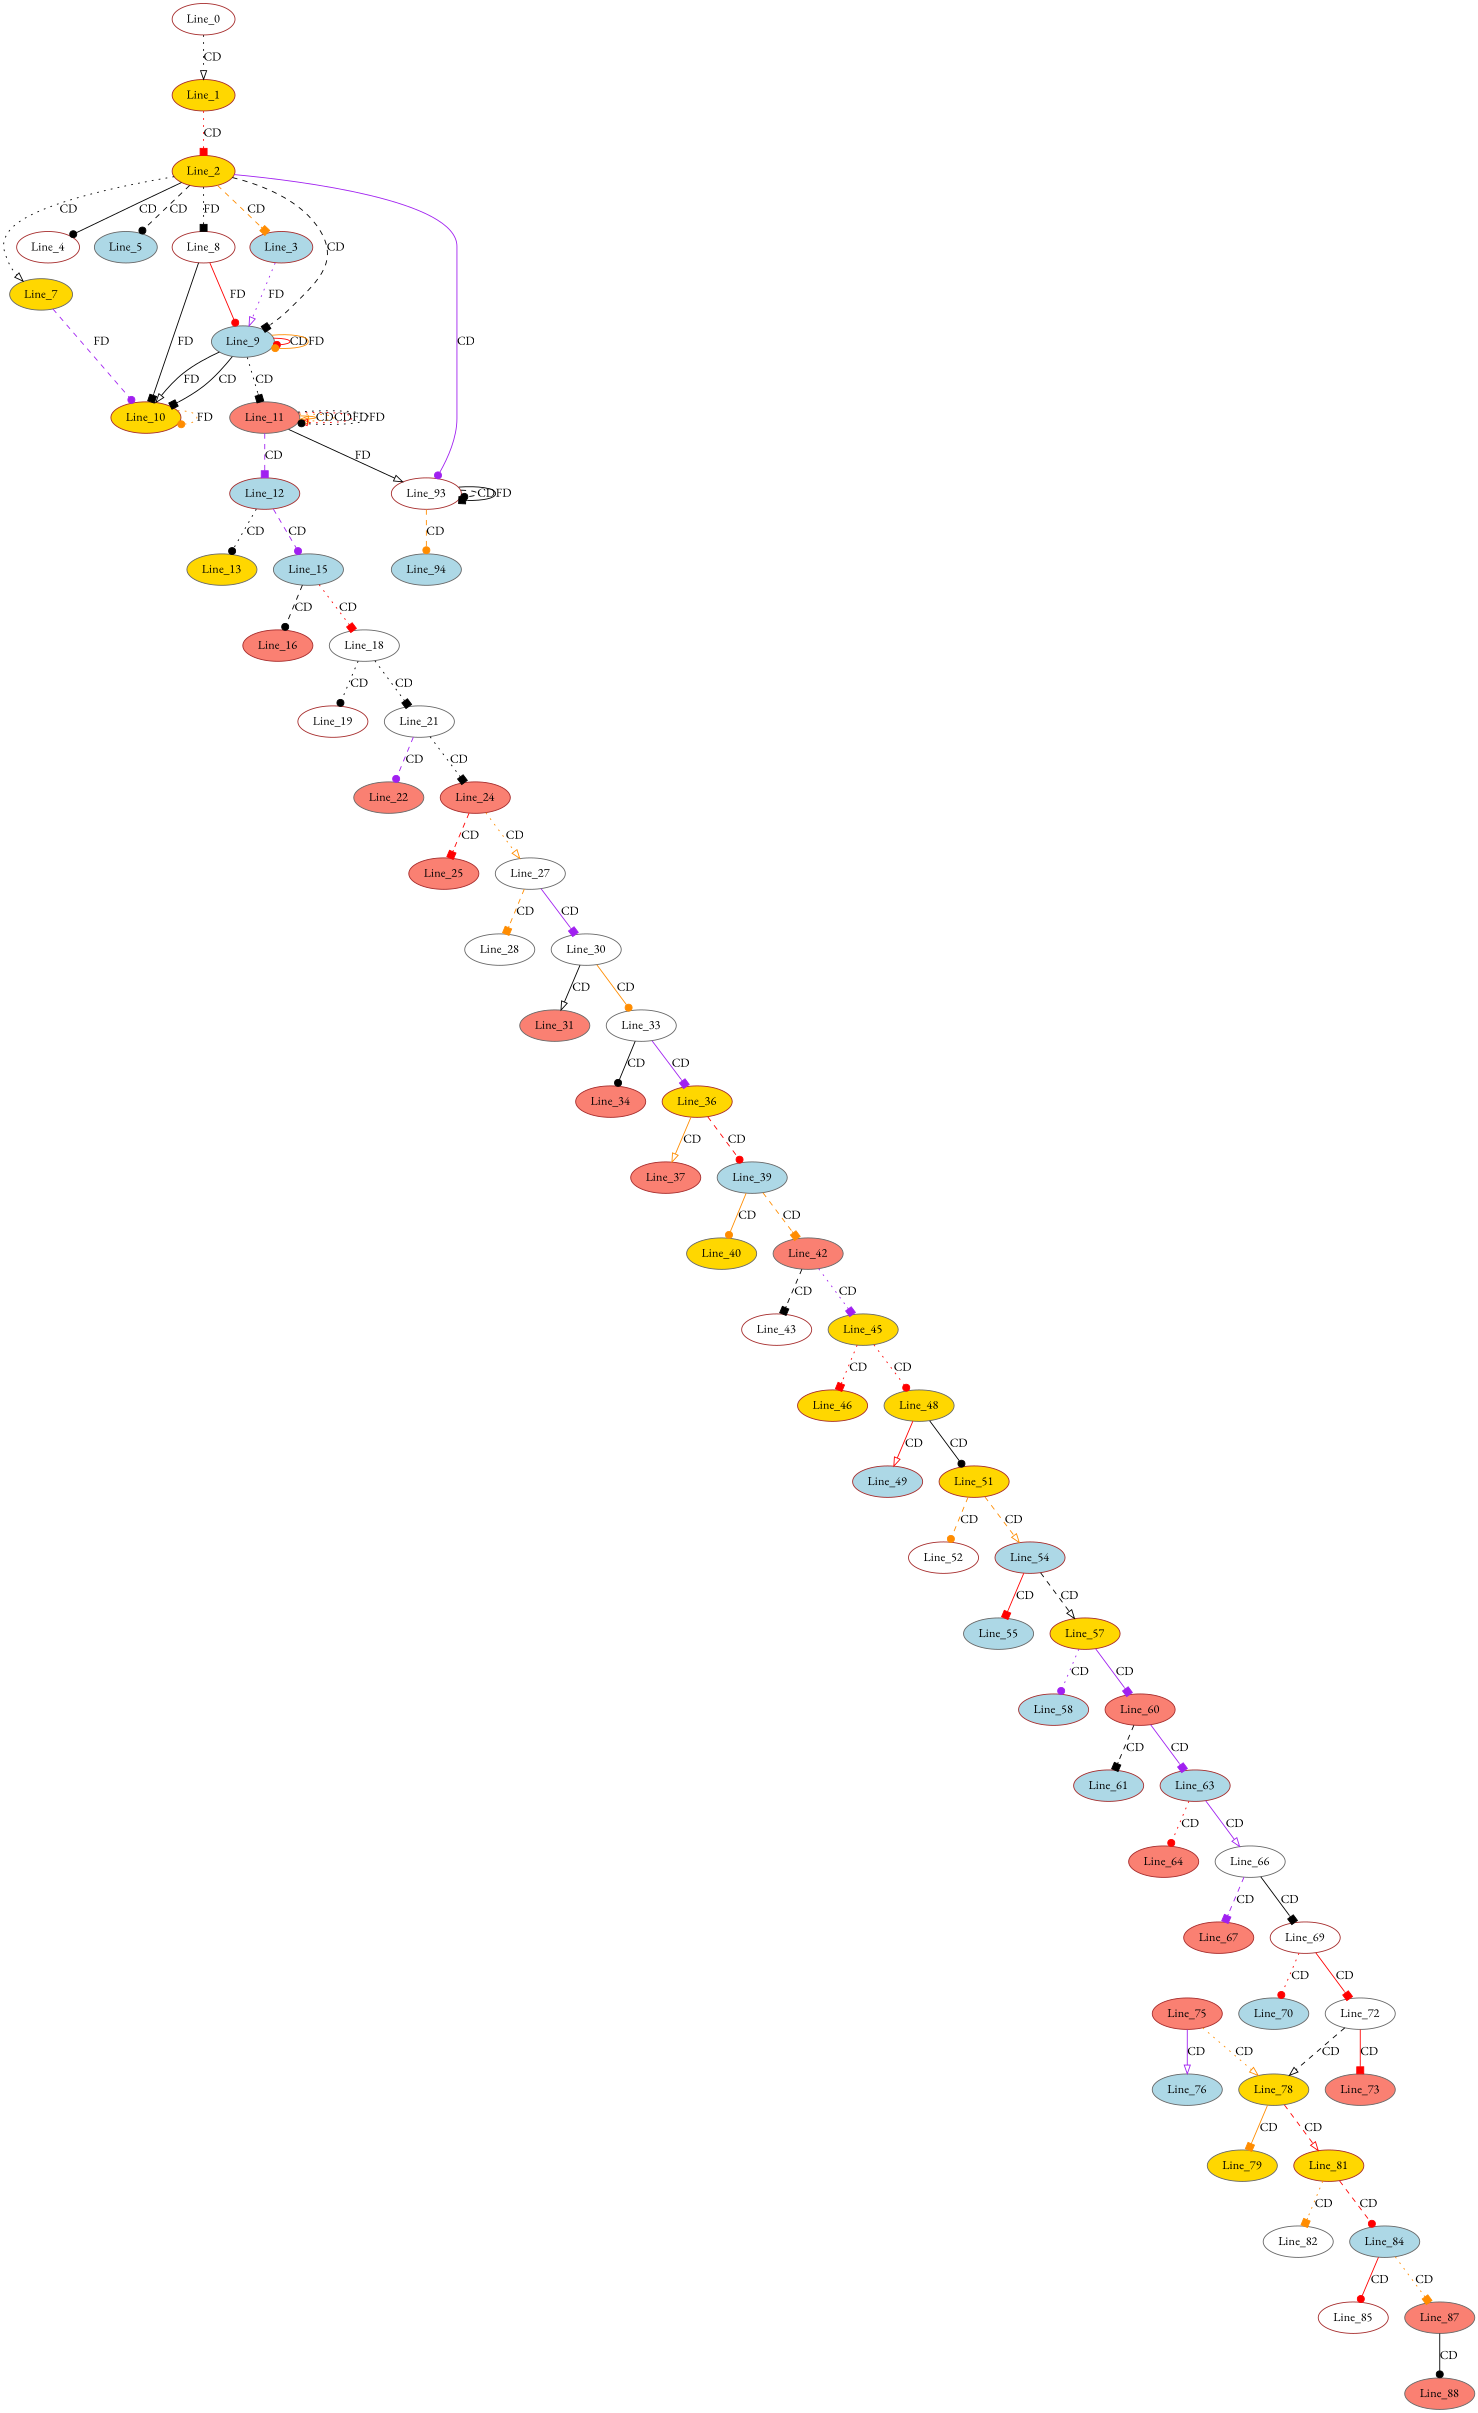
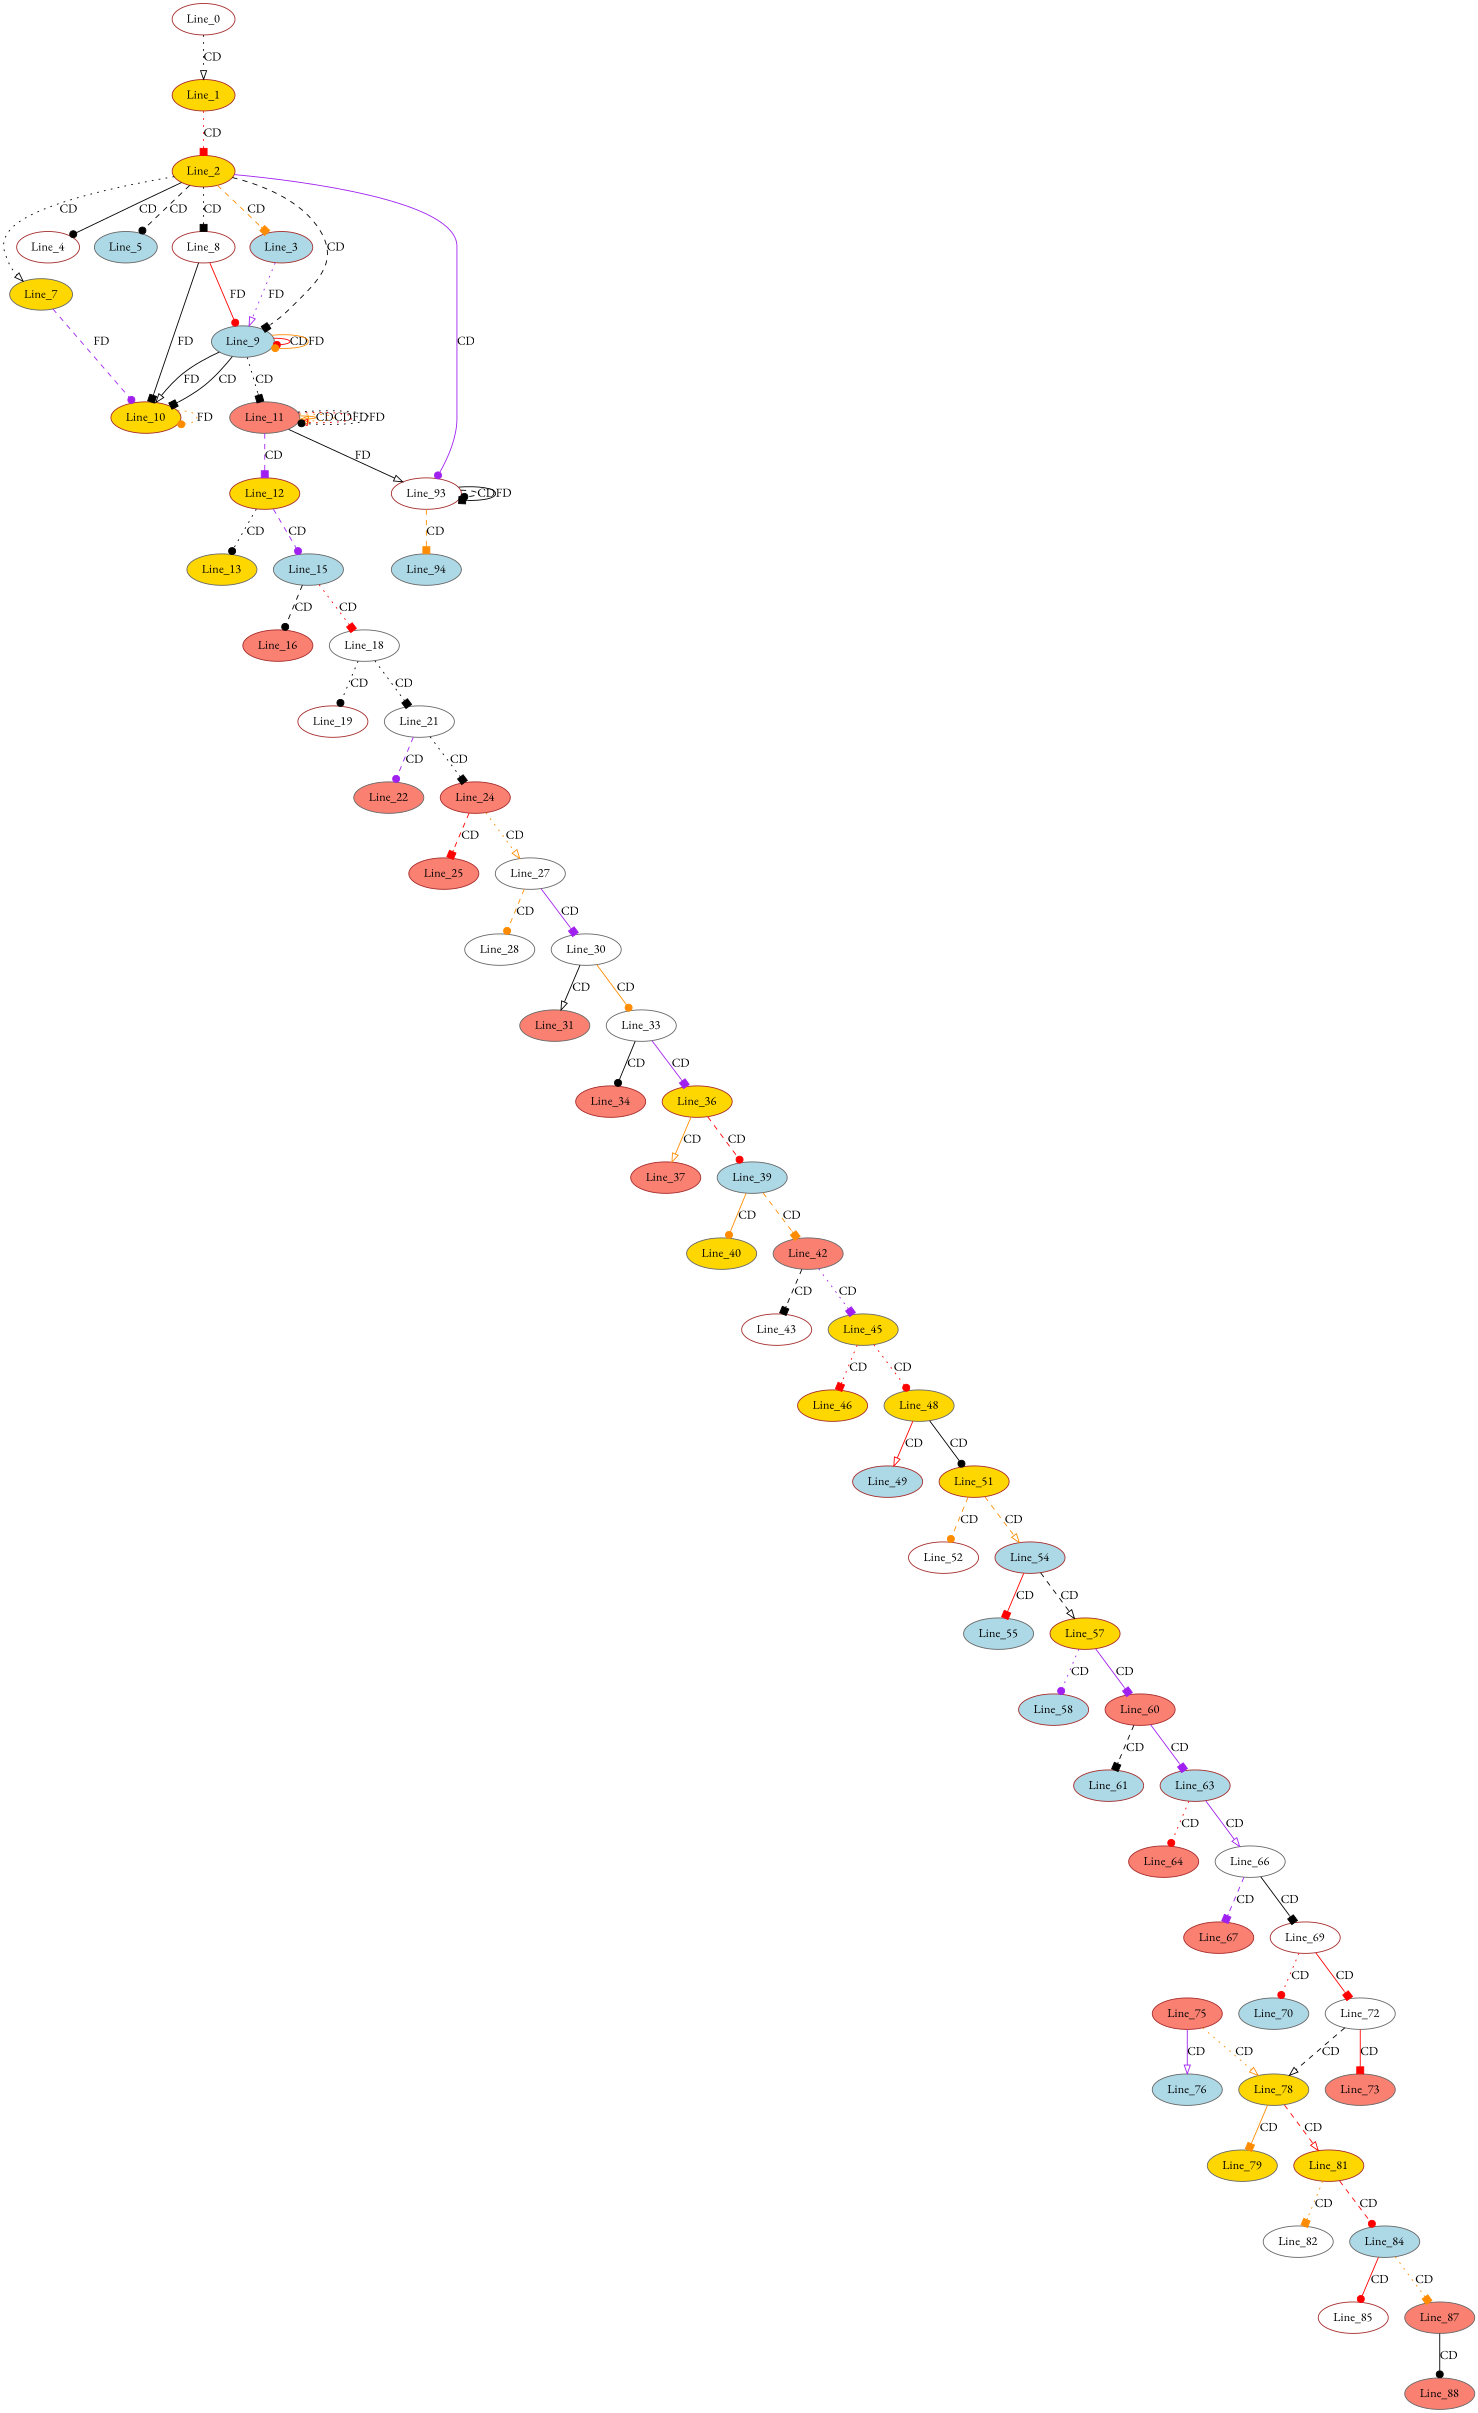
edge "Line_2" -> "Line_8": label "FD" -> "CD"
node "Line_12": fillcolor lightblue -> gold
edge "Line_93" -> "Line_94": arrowhead dot -> box
edge "Line_27" -> "Line_28": arrowhead box -> dot
